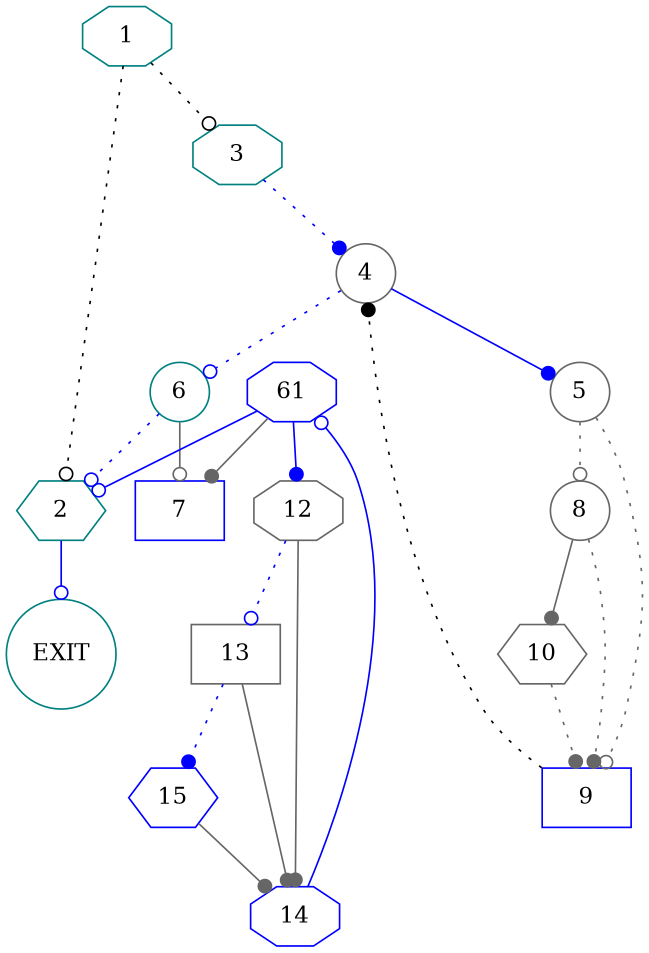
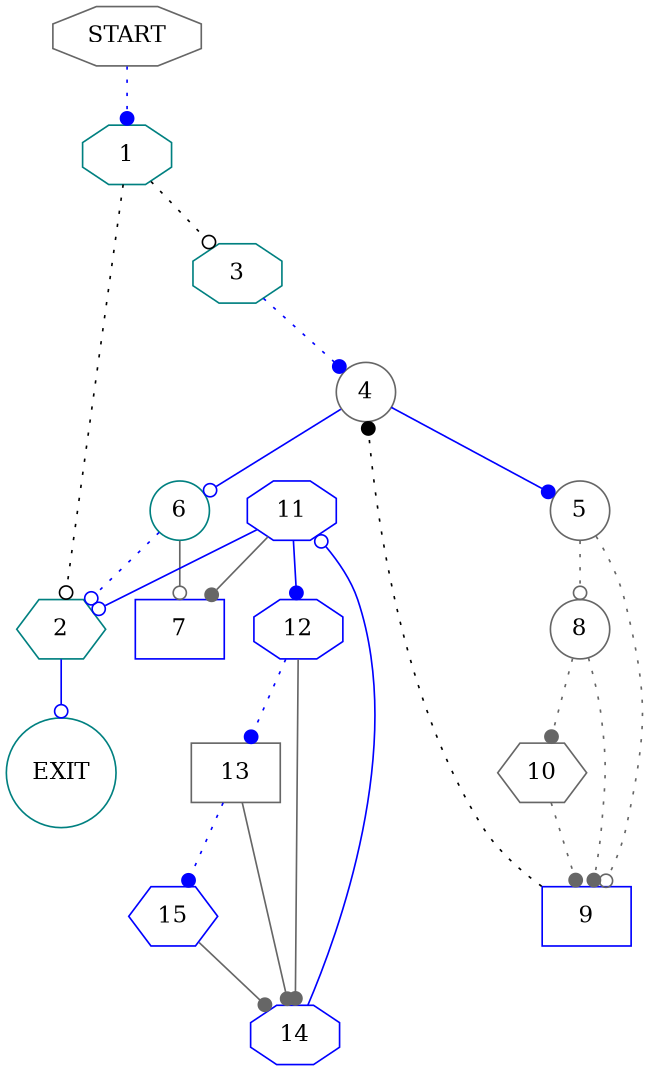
node "START": added
edge "4" -> "6": style dotted -> solid
node "61": label "61" -> "11"
node "12": color gray40 -> blue
edge "12" -> "13": arrowhead odot -> dot
edge "8" -> "10": style solid -> dotted
